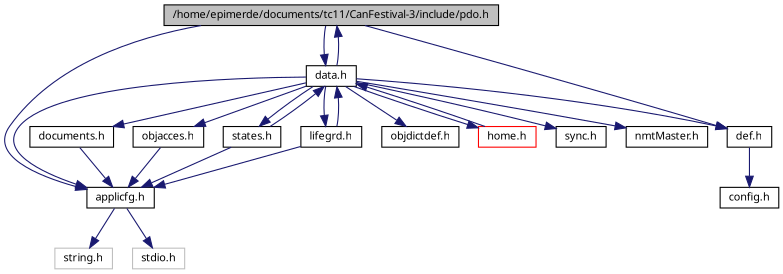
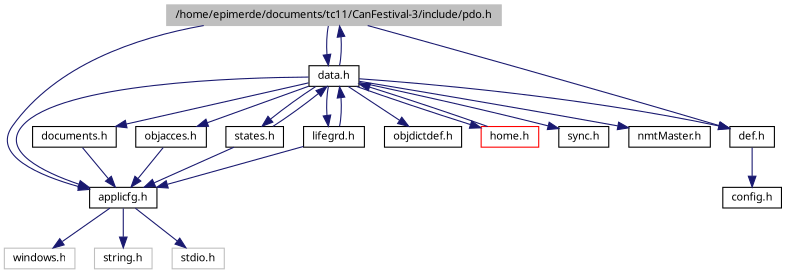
node "/home/epimerde/documents/tc11/CanFestival-3/include/pdo.h": color black -> grey75
node "windows.h": added
